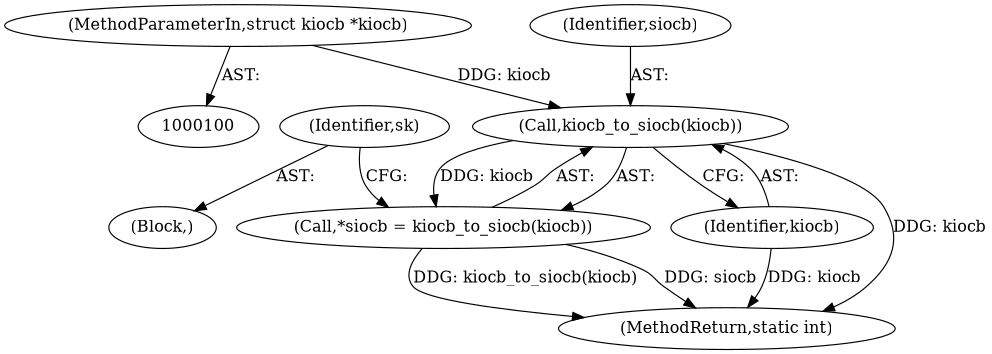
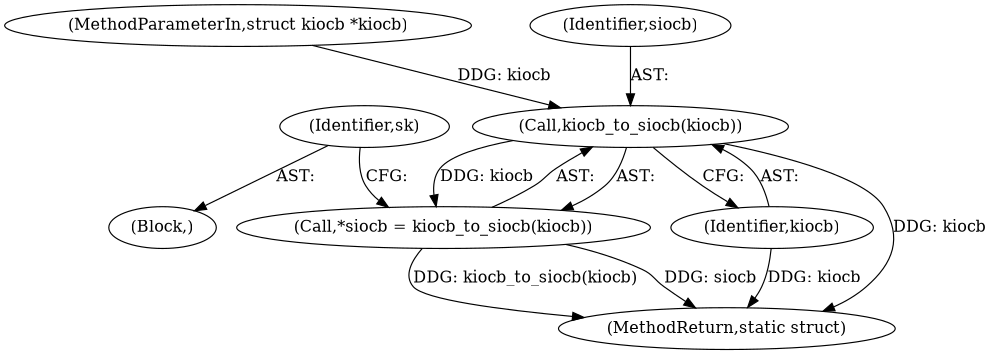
node "1000100": removed
node "(MethodReturn,static int)": label "(MethodReturn,static int)" -> "(MethodReturn,static struct)"
